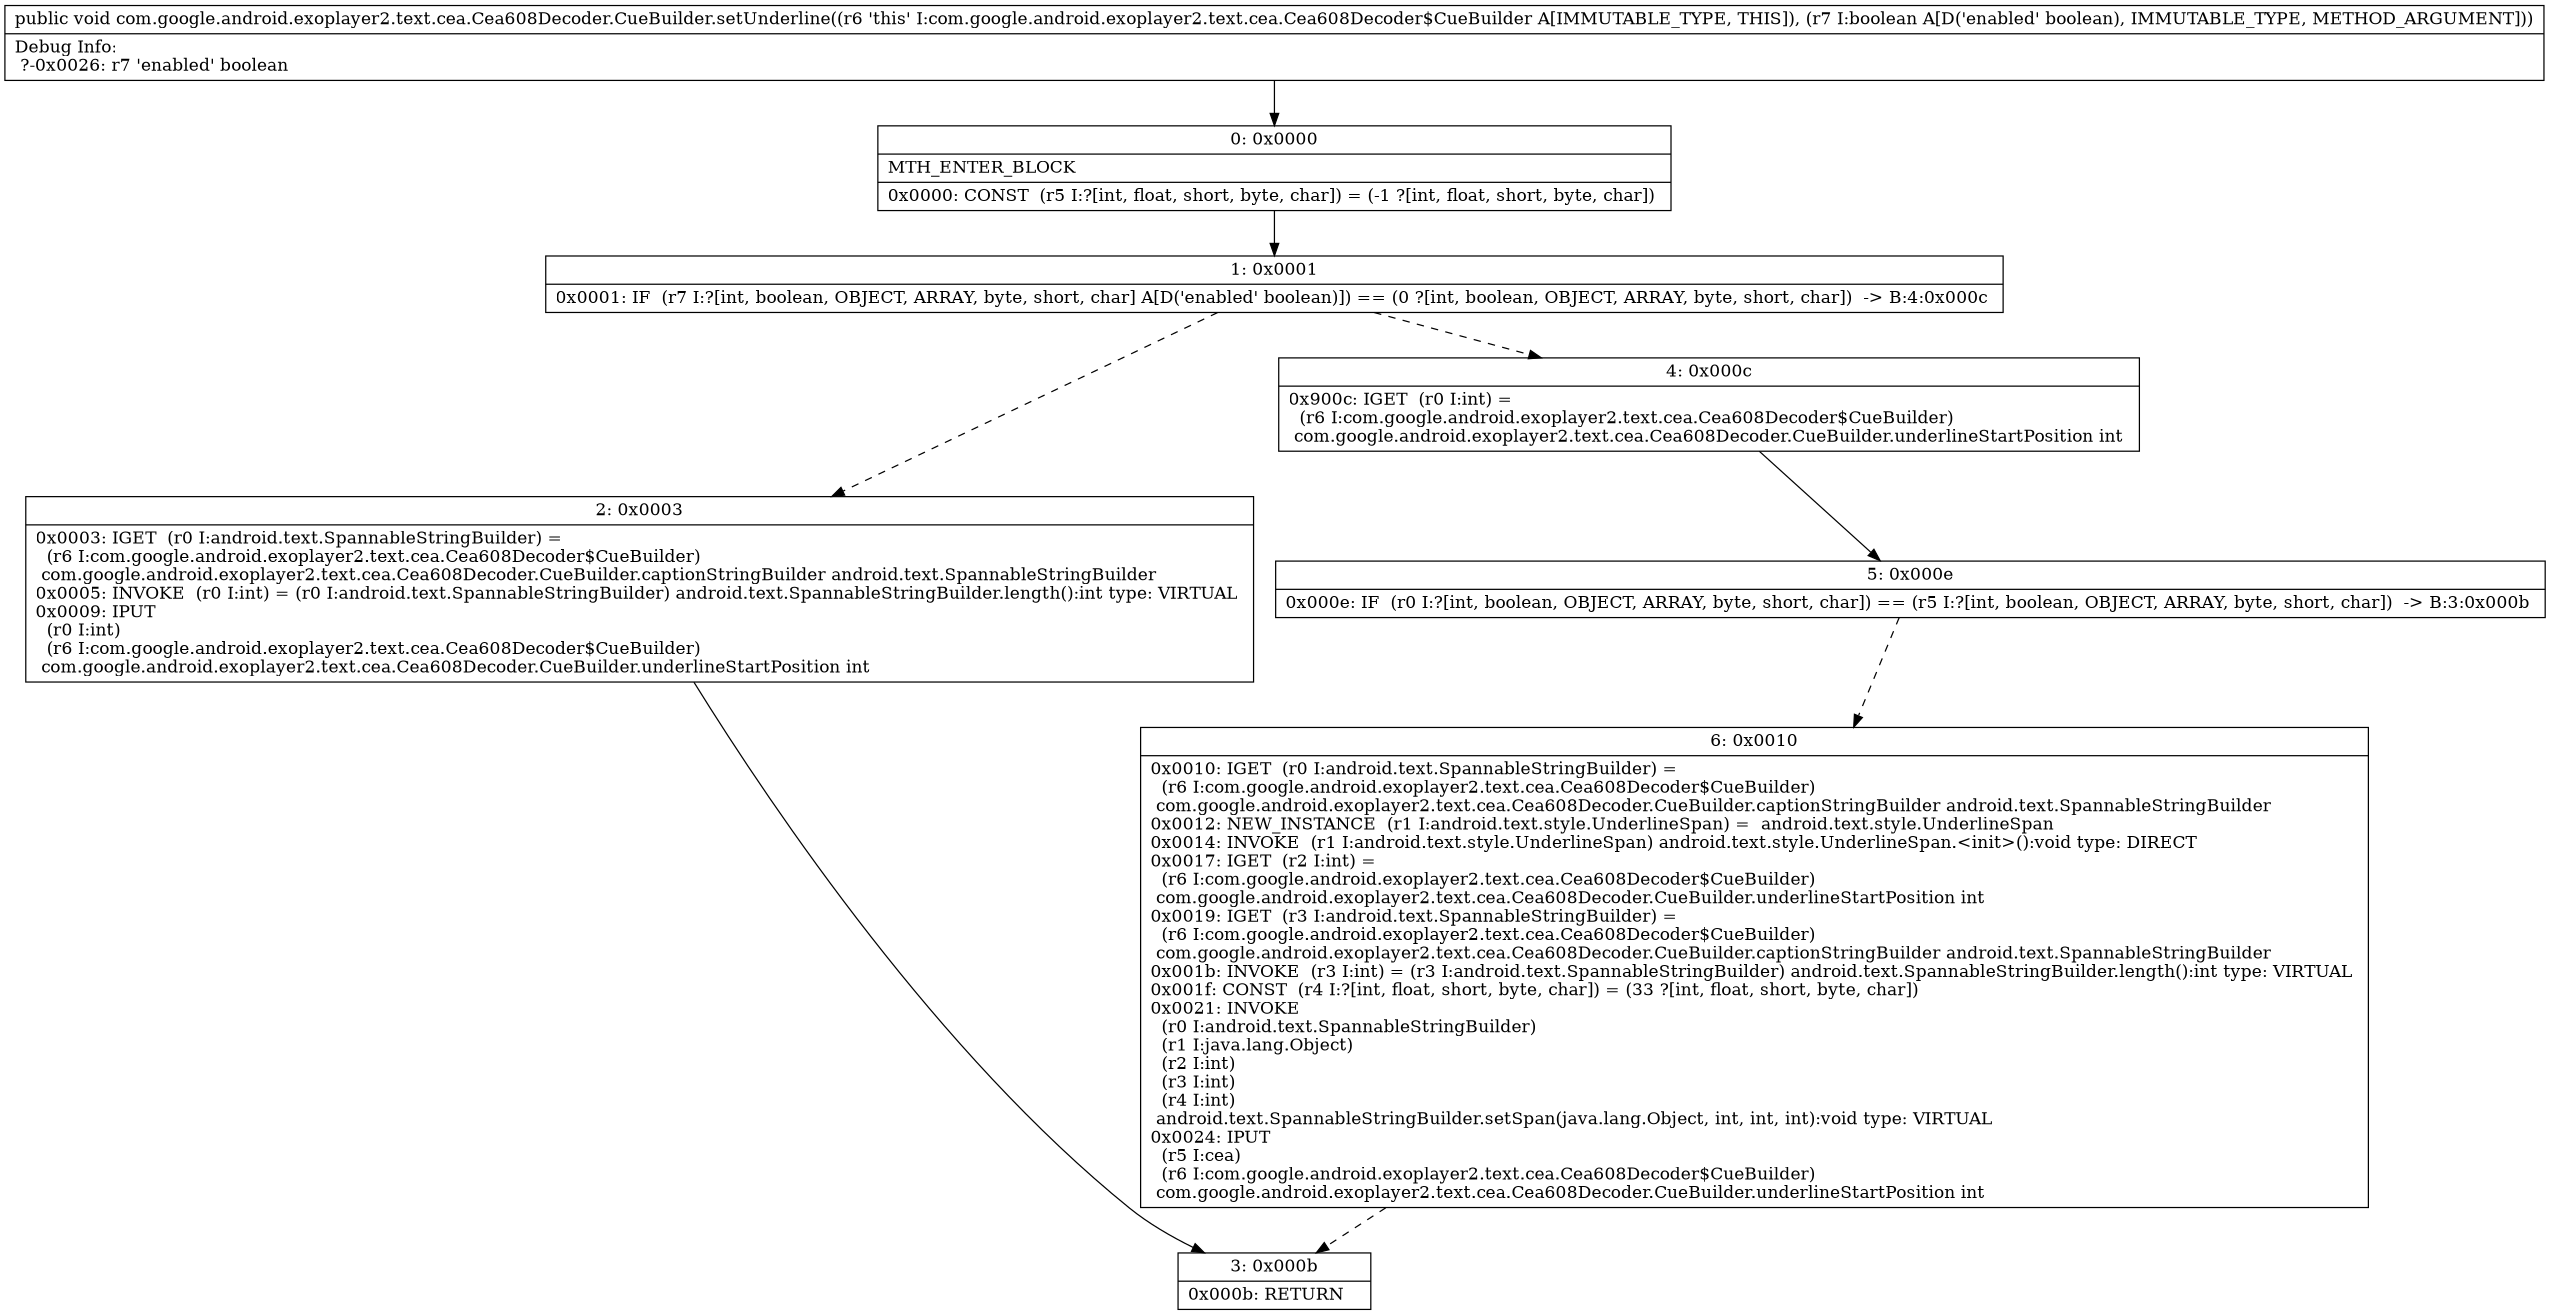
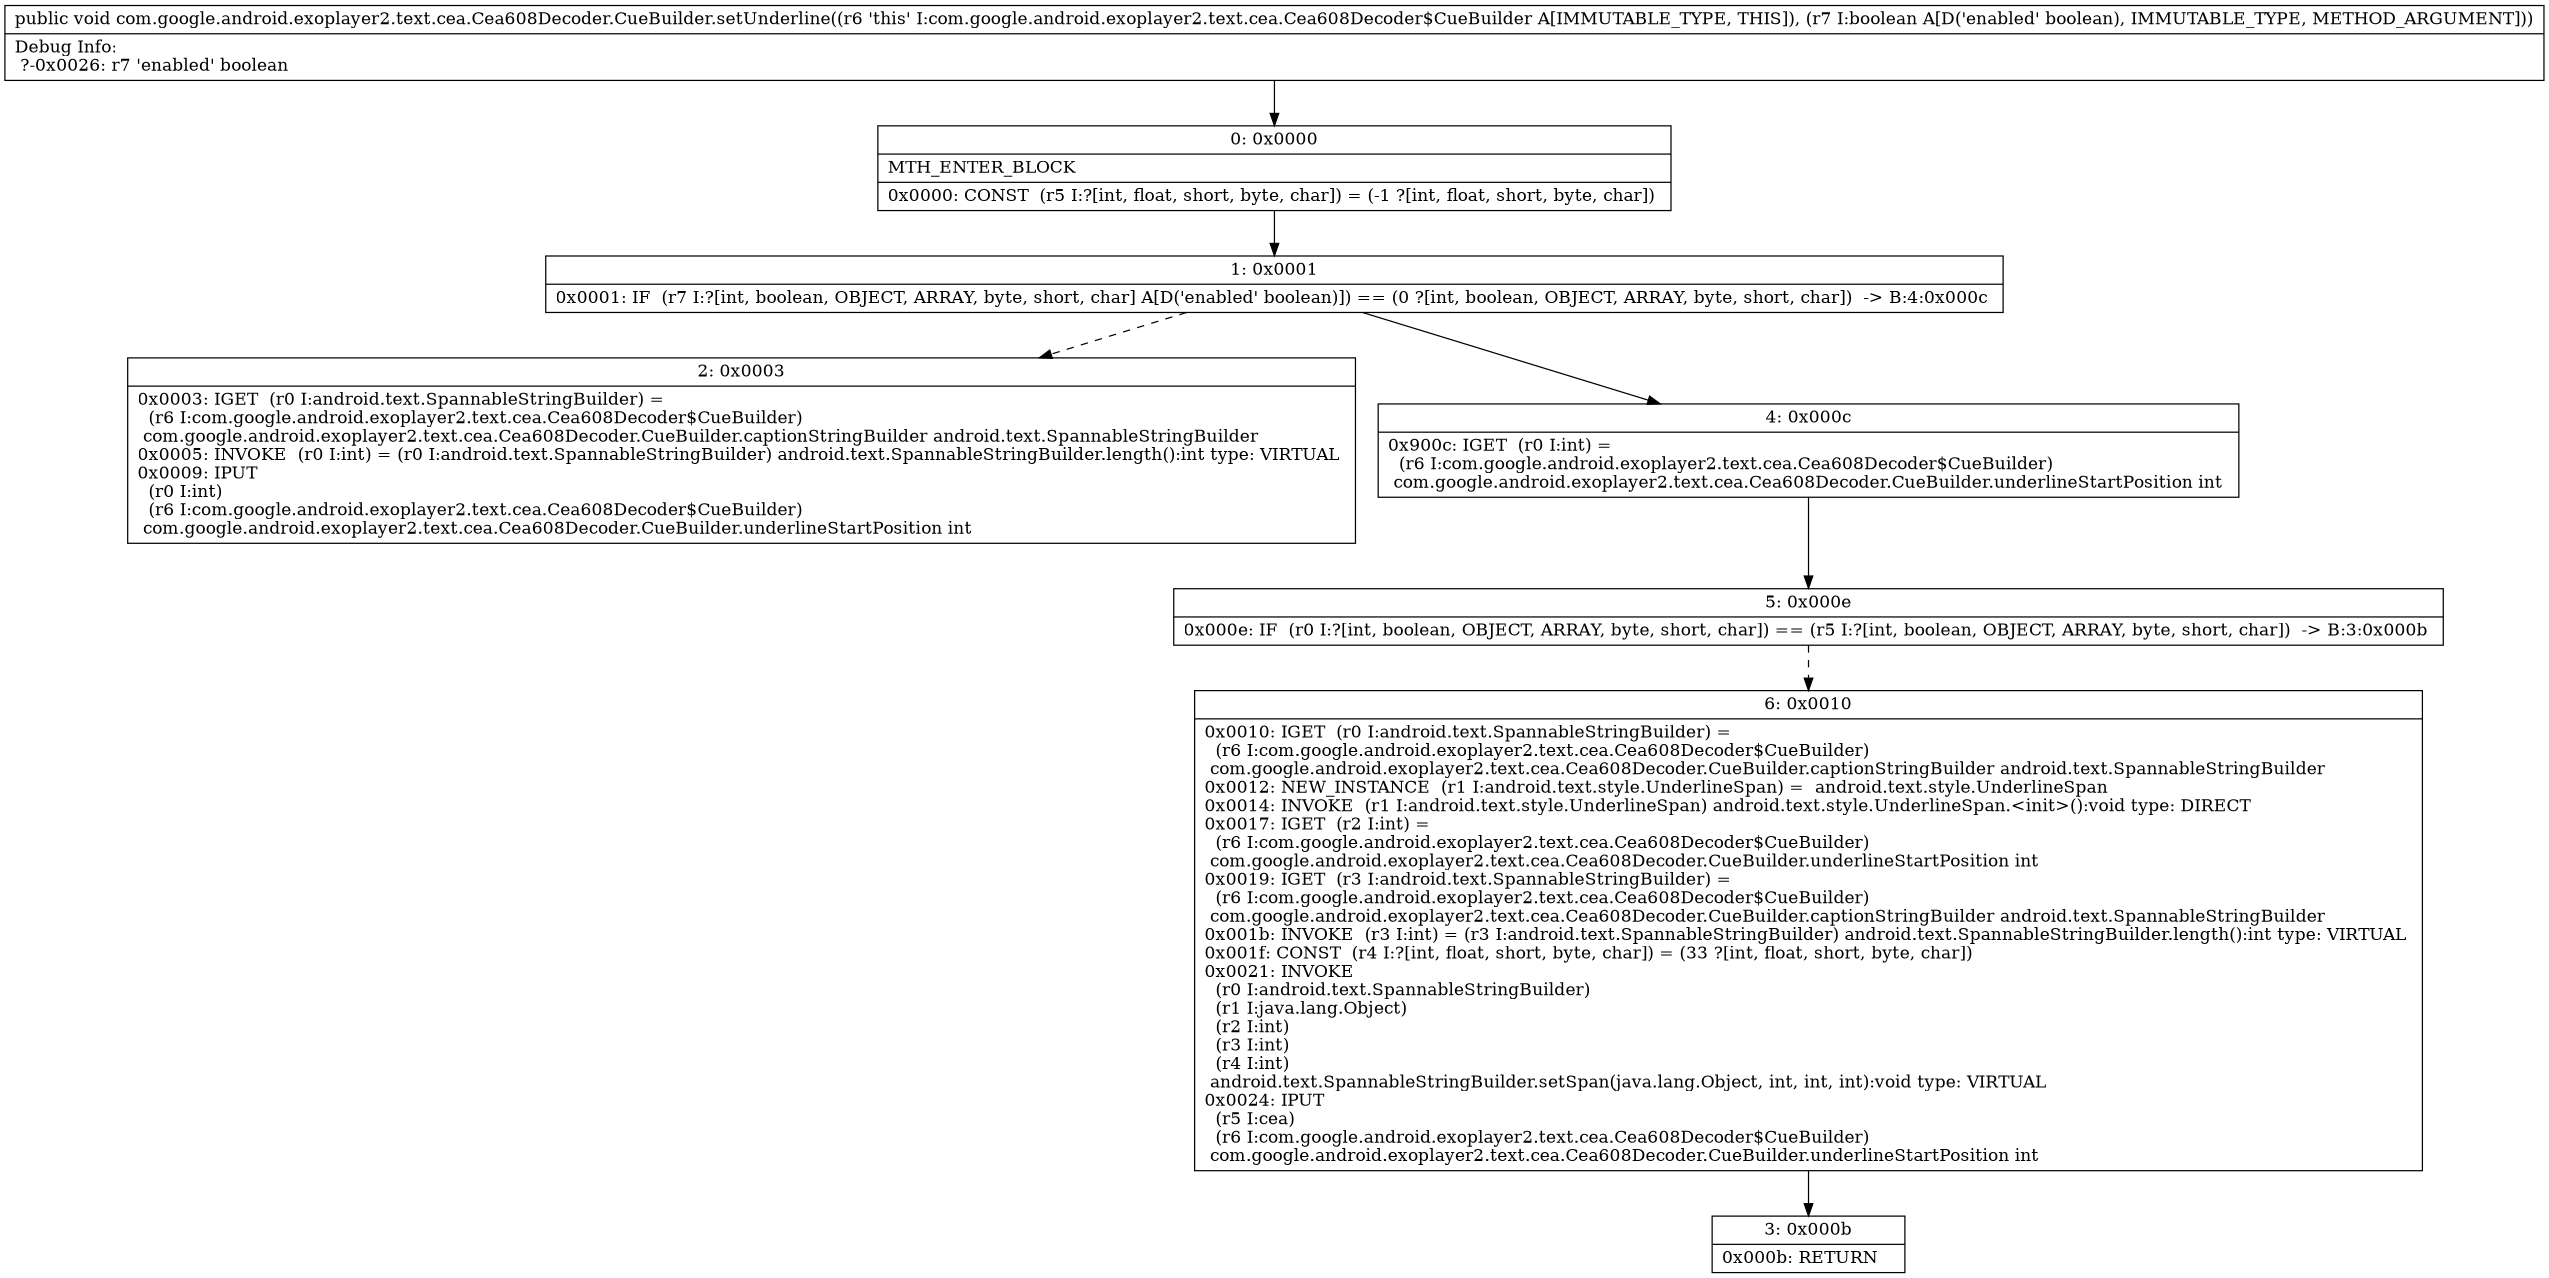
edge "1: 0x0001" -> "4: 0x000c": style dashed -> solid
edge "2: 0x0003" -> "3: 0x000b": removed
edge "6: 0x0010" -> "3: 0x000b": style dashed -> solid
